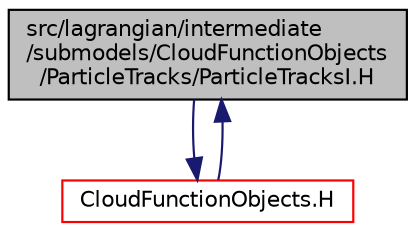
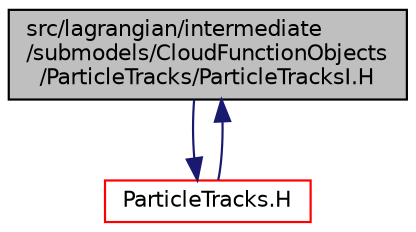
node "CloudFunctionObjects.H": label "CloudFunctionObjects.H" -> "ParticleTracks.H"
